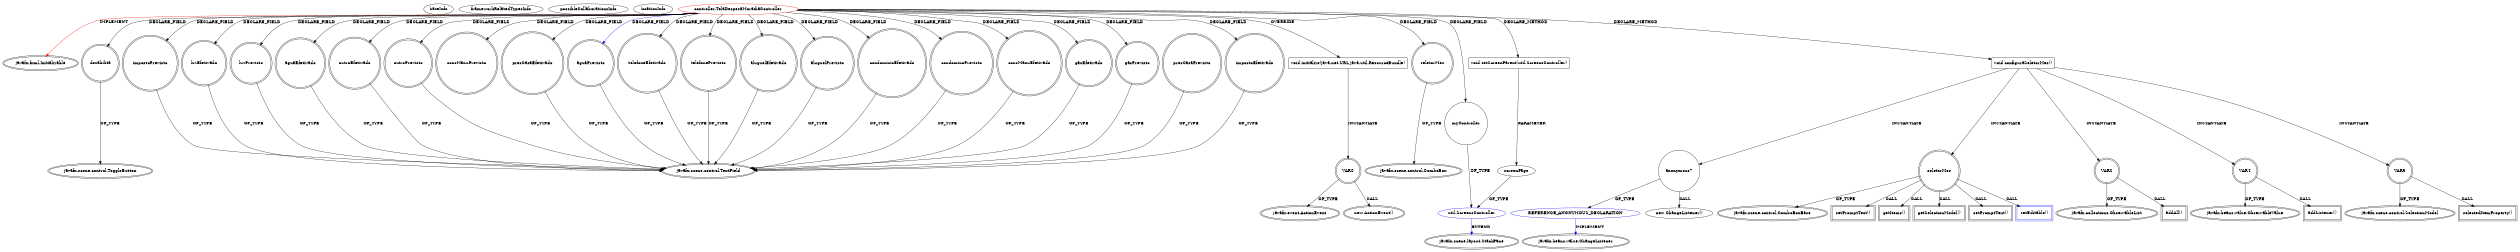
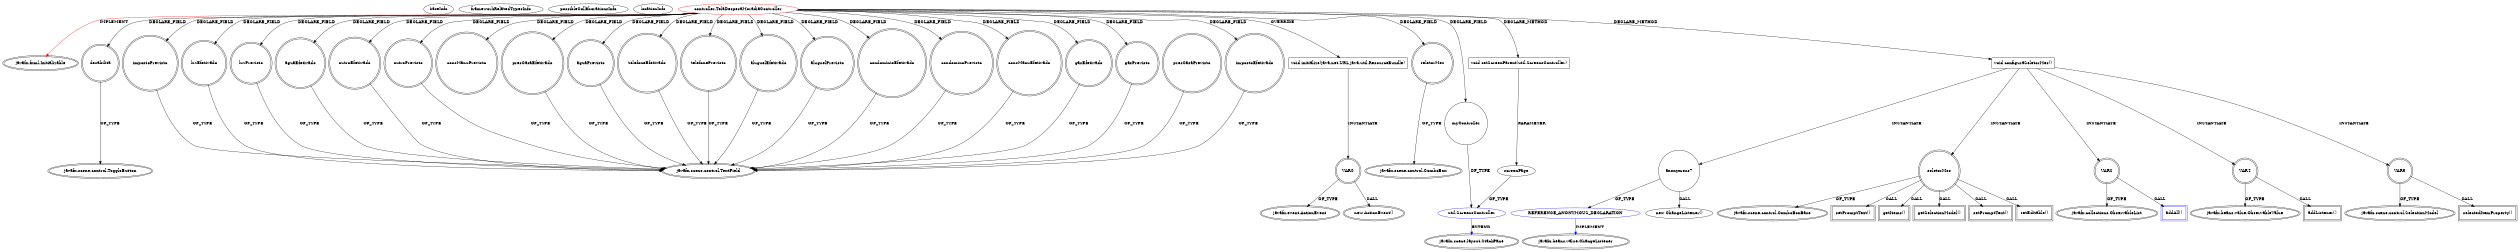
edge "controller.TelaDespesaMoradiaController" -> "aguaPrevisto": color blue -> black
node "setEditable()": color blue -> black
node "addAll()": color black -> blue
